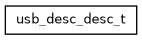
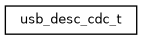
node "usb_desc_desc_t": label "usb_desc_desc_t" -> "usb_desc_cdc_t"
